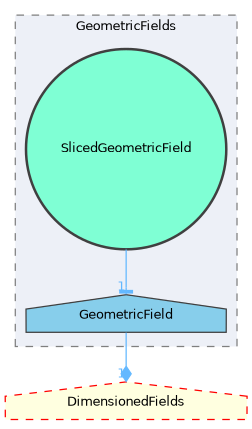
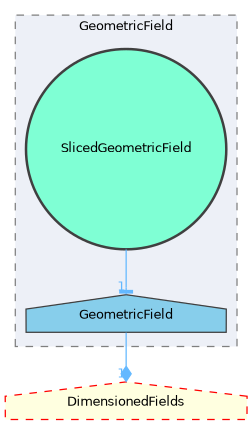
cluster "GeometricFields": label "GeometricFields" -> "GeometricField"
